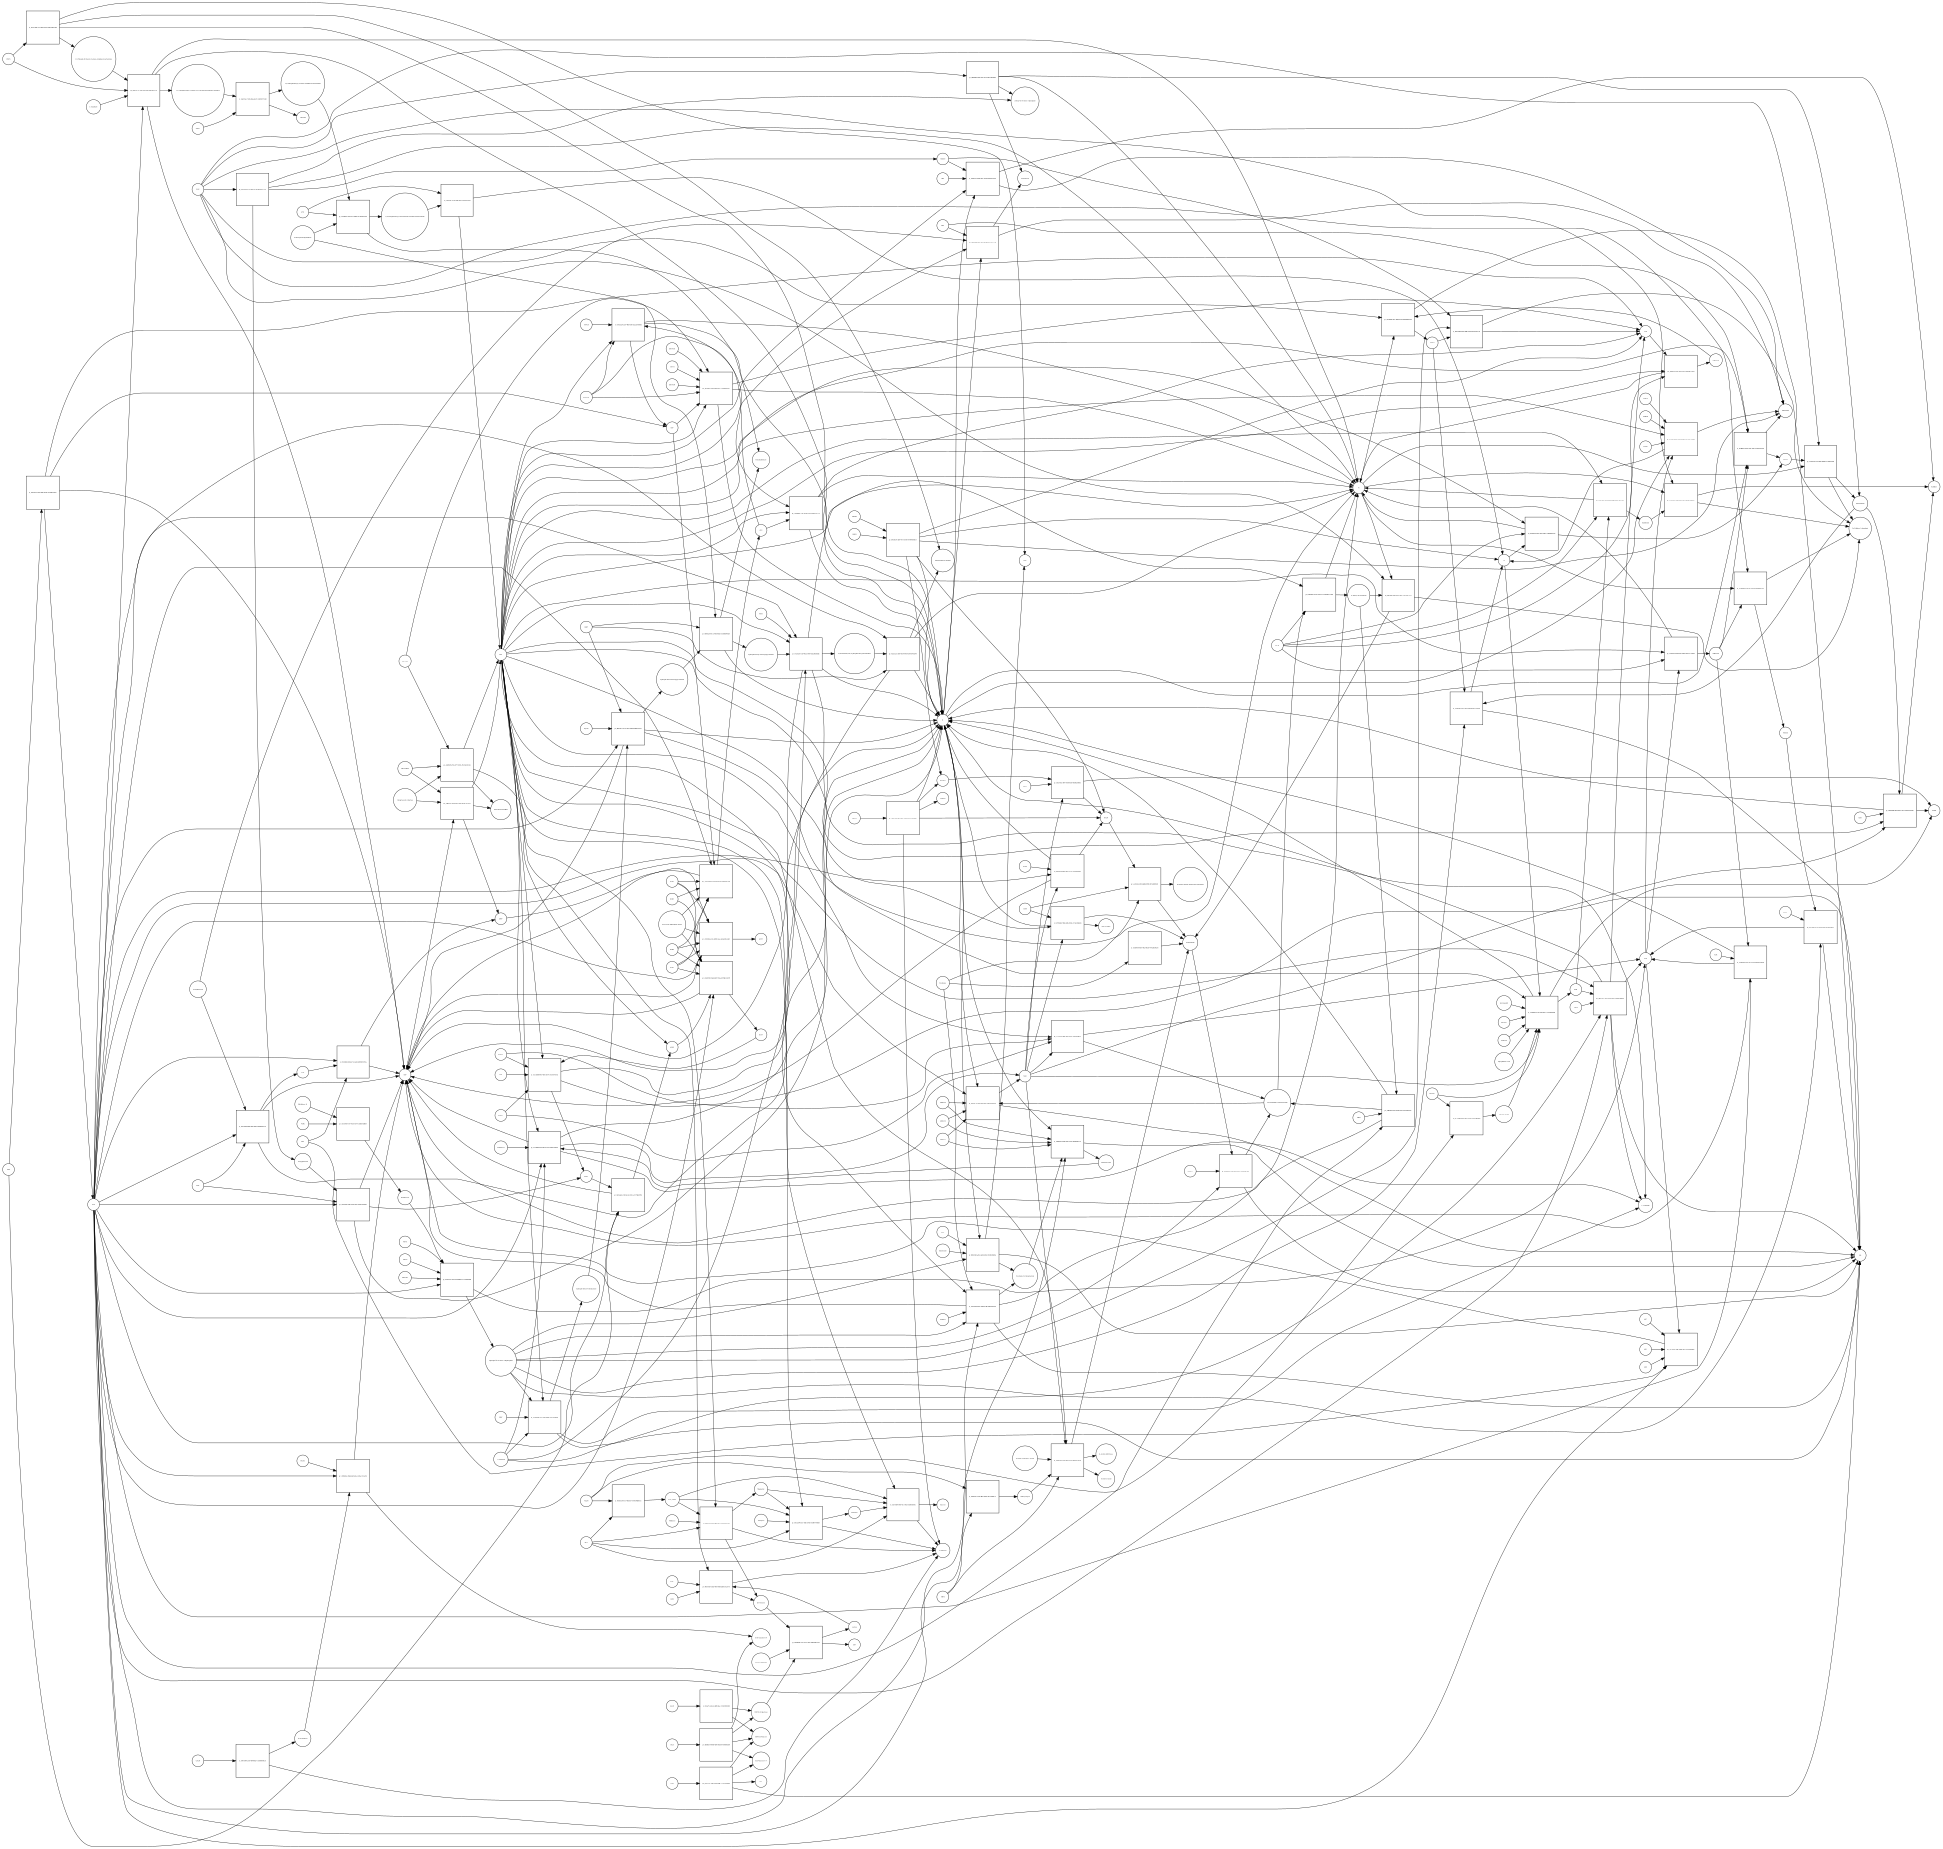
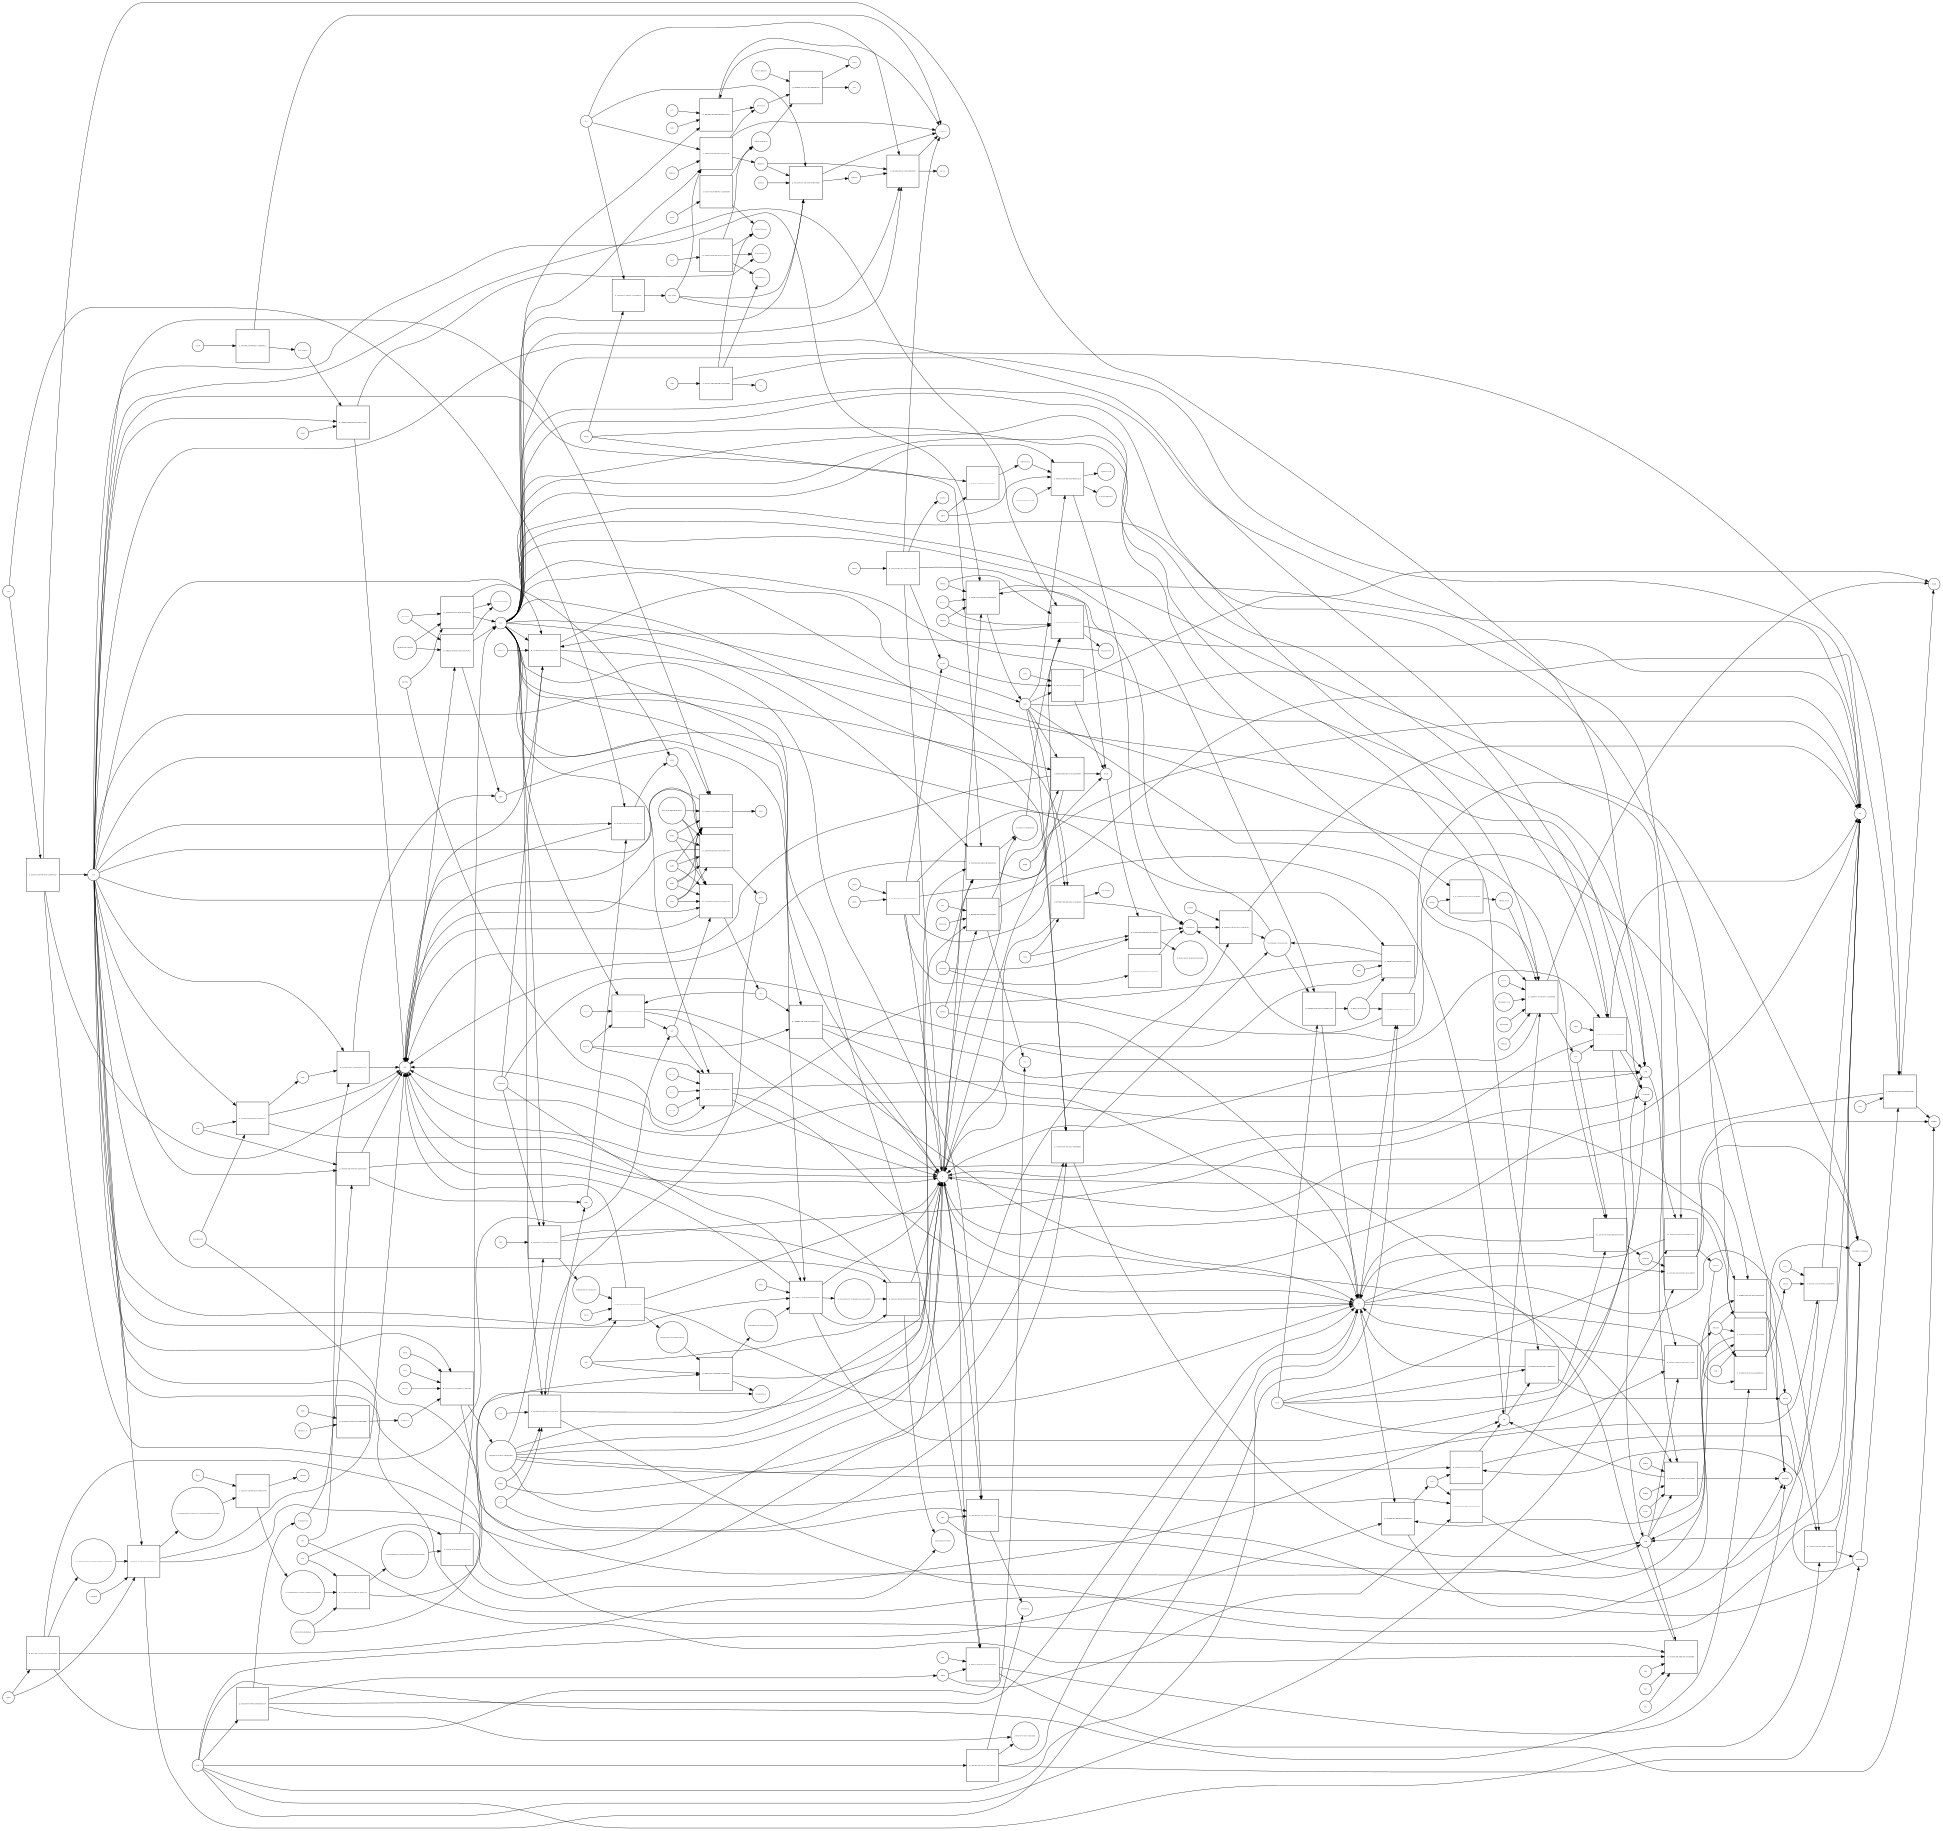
edge "NME7" -> "pr_c0fc696e-2c3e-4885-9eee-4e8ac00ce445": added
edge "pr_79e9192b-843e-439b-bc38-62bb25f013a9" -> "Pi": now "NAPRT1" -> "Pi"
